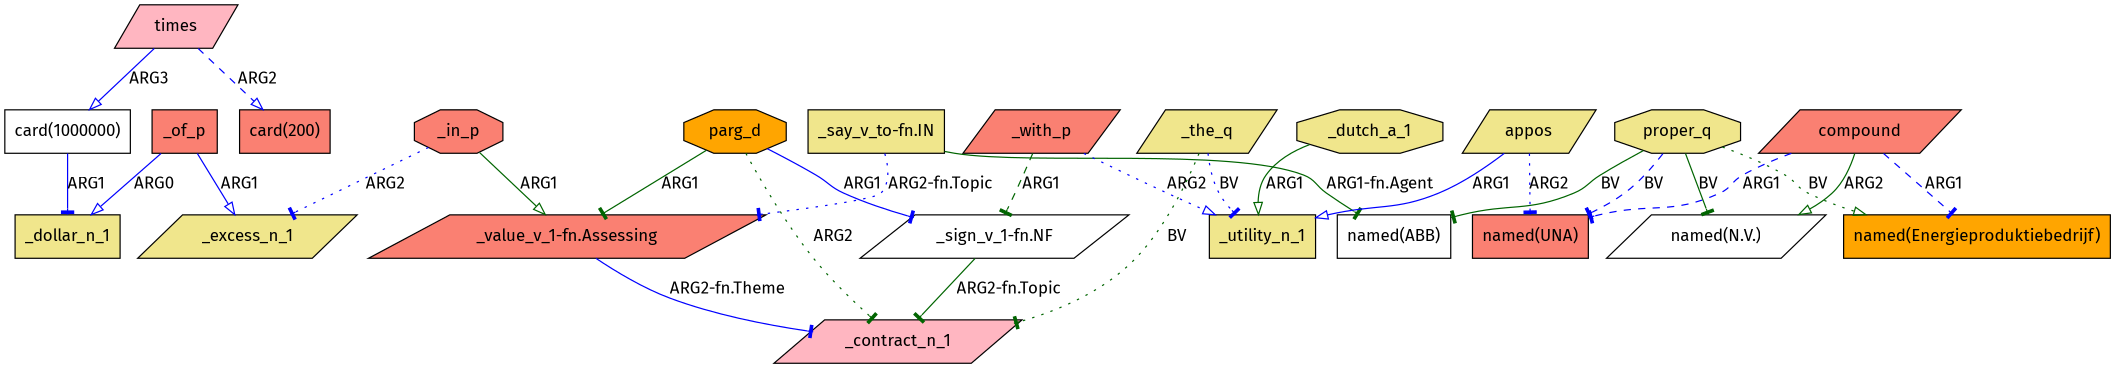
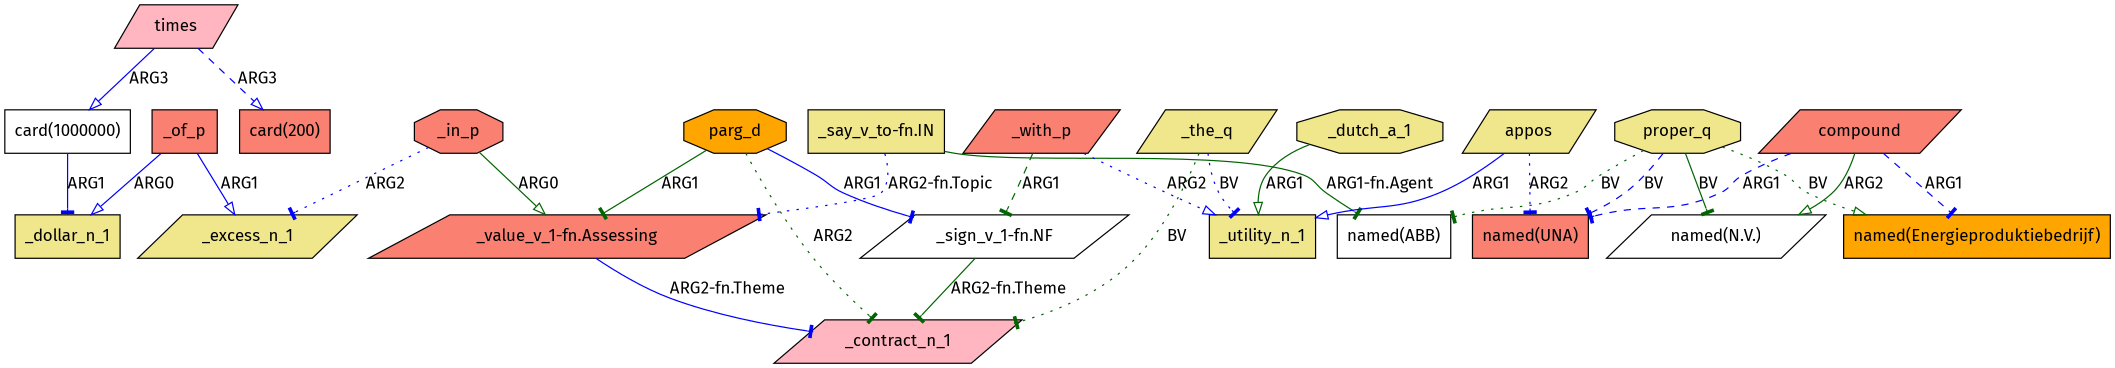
edge "times" -> "card(200)": label "ARG2" -> "ARG3"
edge "_in_p" -> "_value_v_1-fn.Assessing": label "ARG1" -> "ARG0"
edge "proper_q" -> "named(ABB)": style solid -> dotted
edge "_sign_v_1-fn.NF" -> "_contract_n_1": label "ARG2-fn.Topic" -> "ARG2-fn.Theme"
